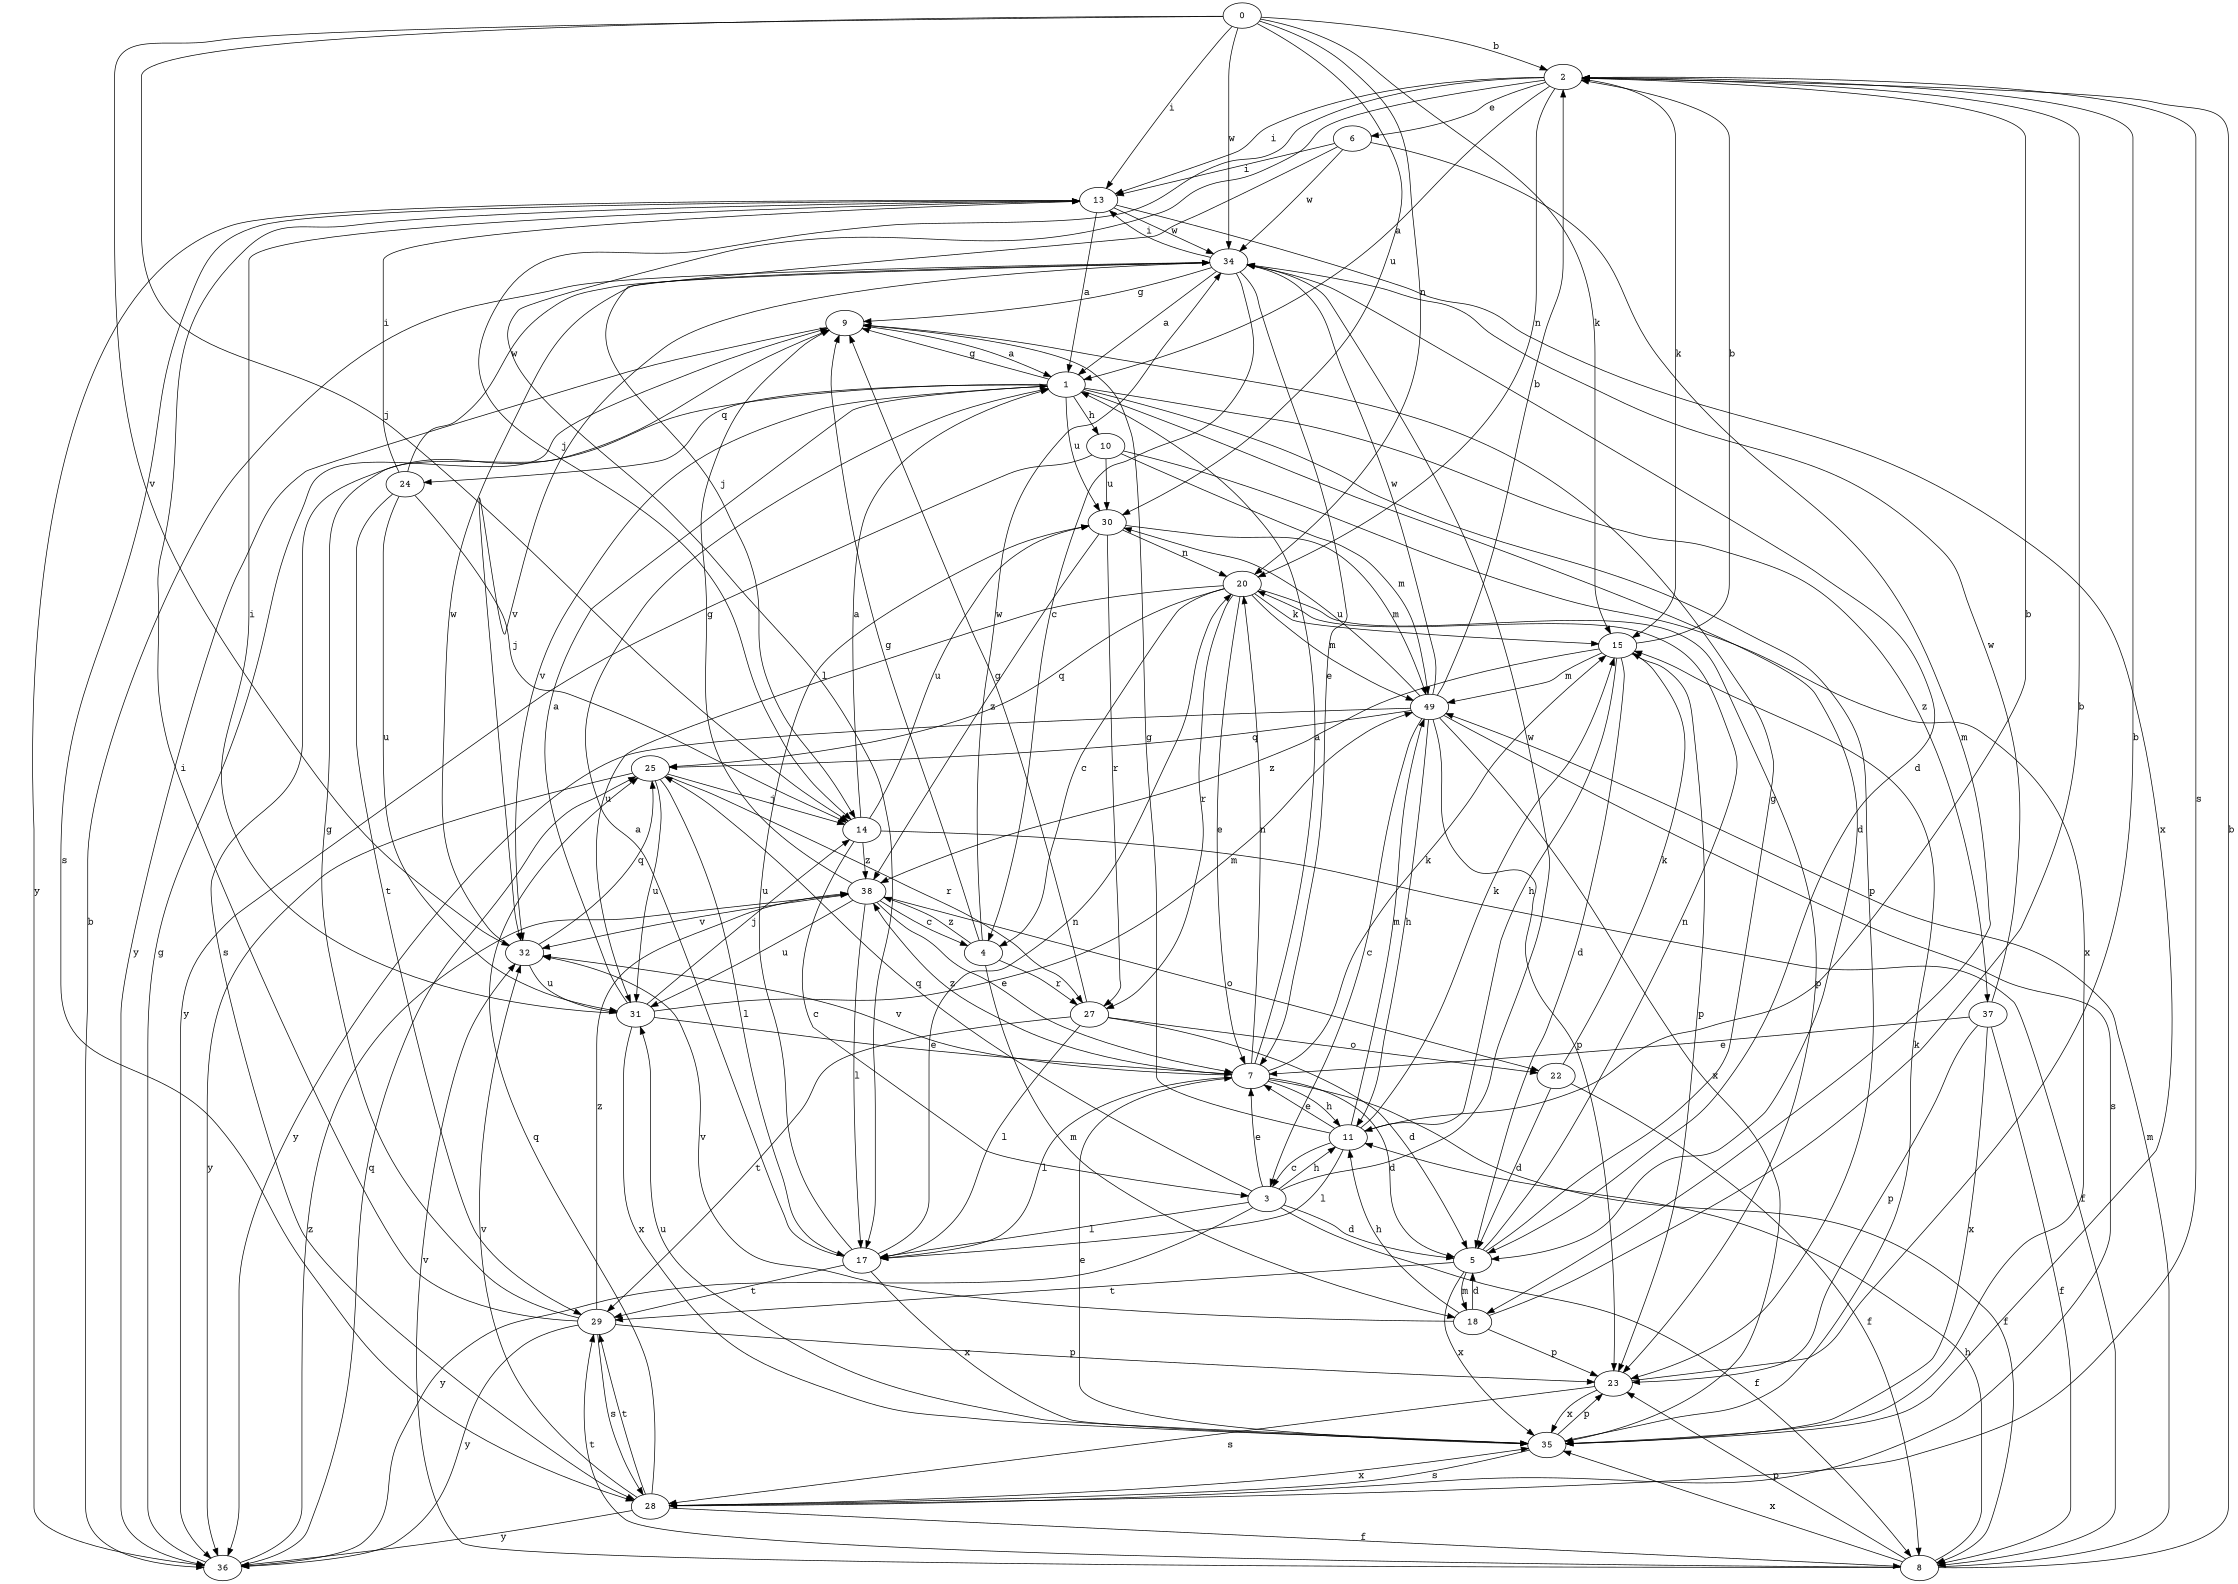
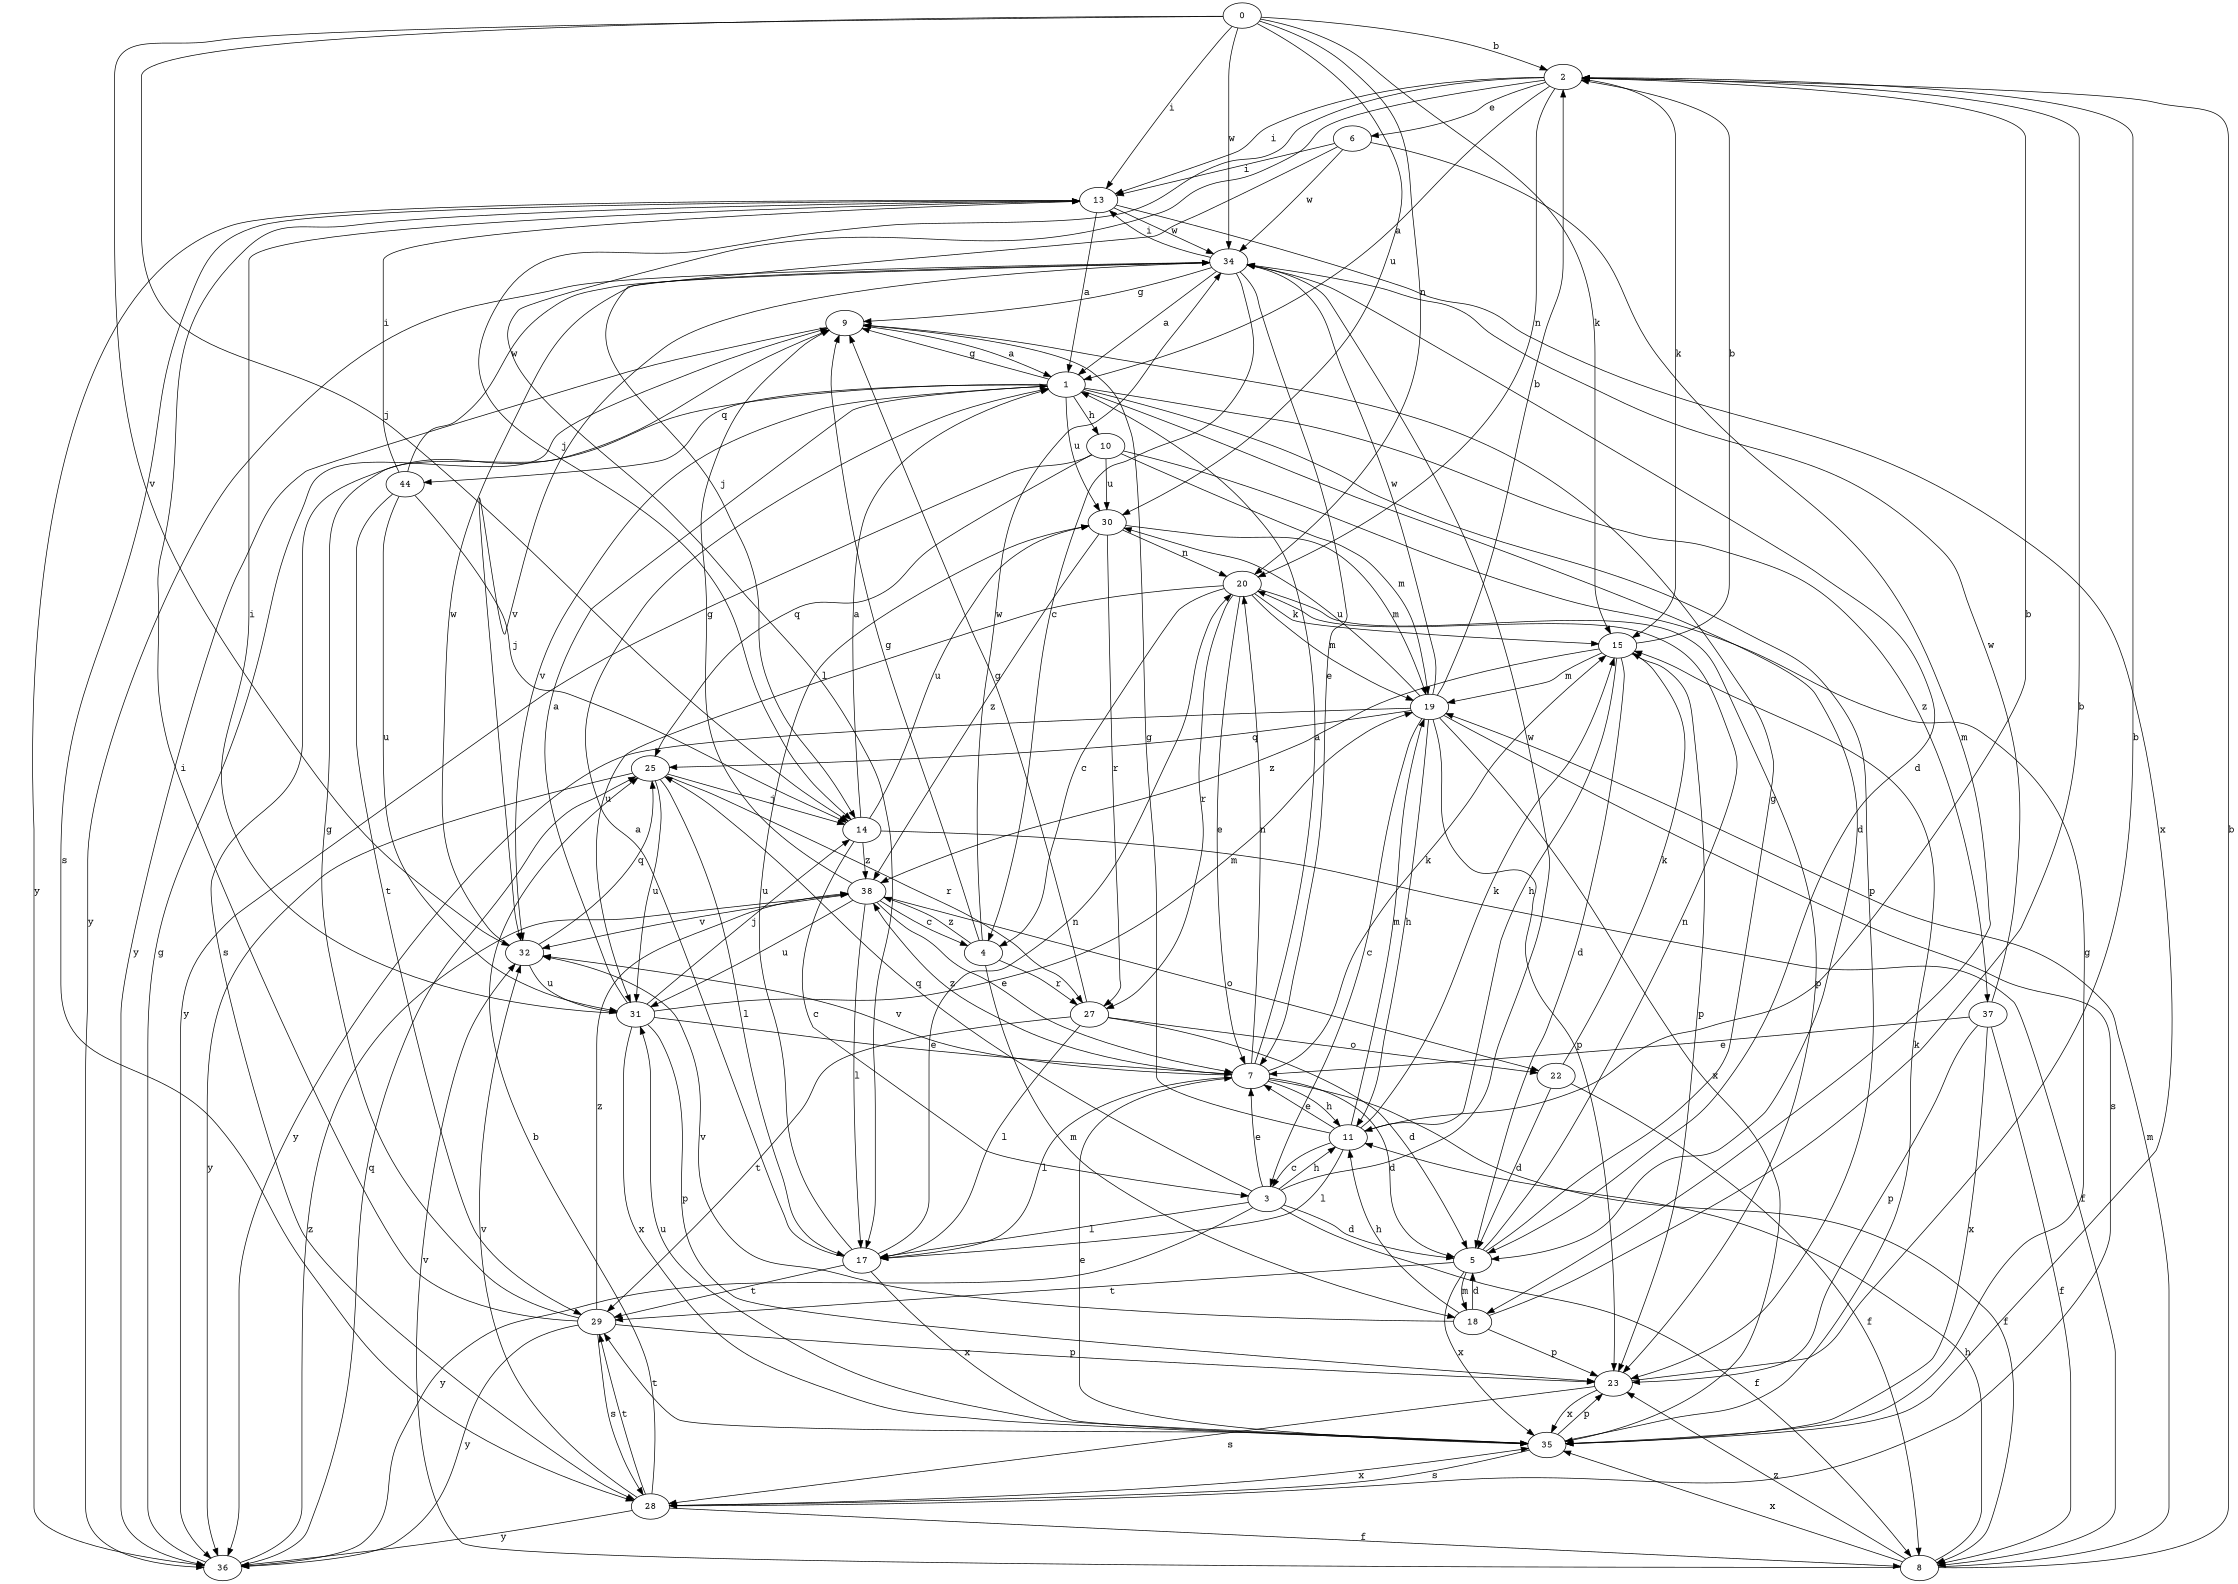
node "24": label "24" -> "44"
node "49": label "49" -> "19"
edge "20" -> "25": now "10" -> "25"
edge "34" -> "36": label "b" -> "y"
edge "10" -> "35": label "x" -> "g"
edge "28" -> "25": label "q" -> "b"
edge "2" -> "28": removed, label "s"
edge "31" -> "23": added, label "p"
edge "8" -> "23": label "p" -> "z"
edge "8" -> "29": now "35" -> "29"
